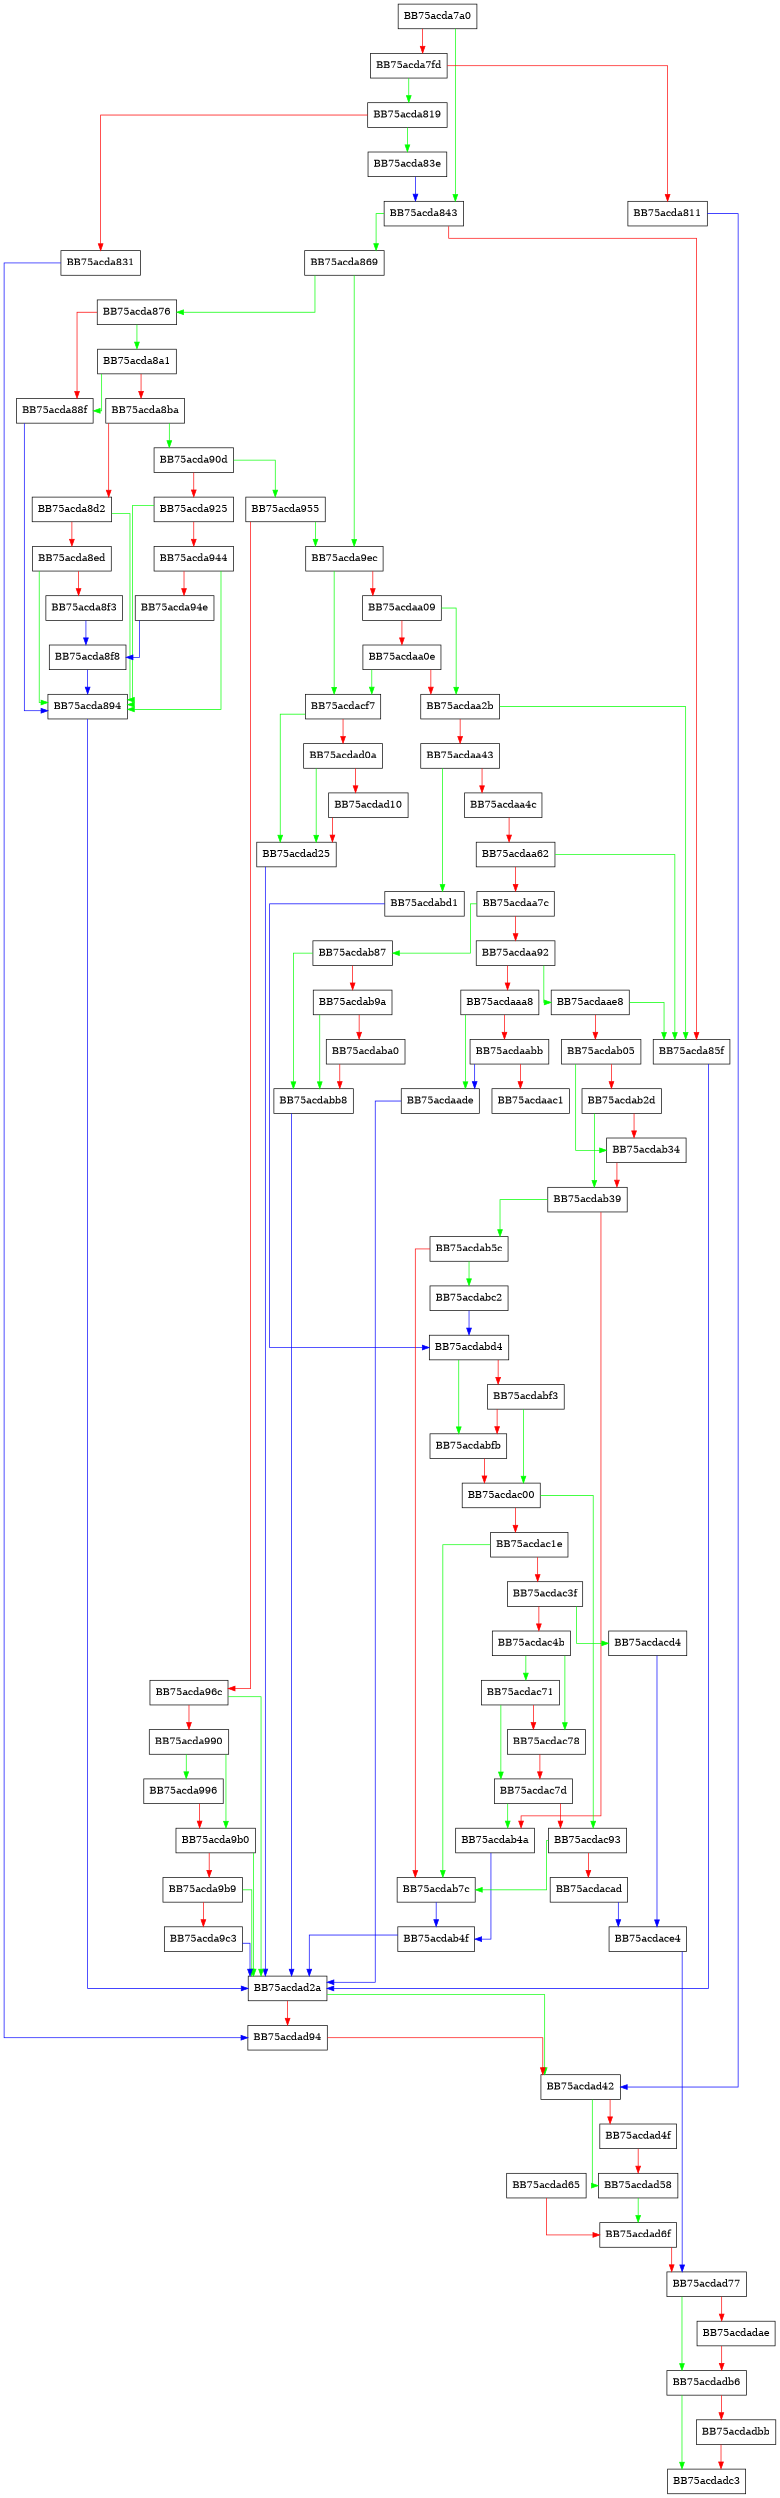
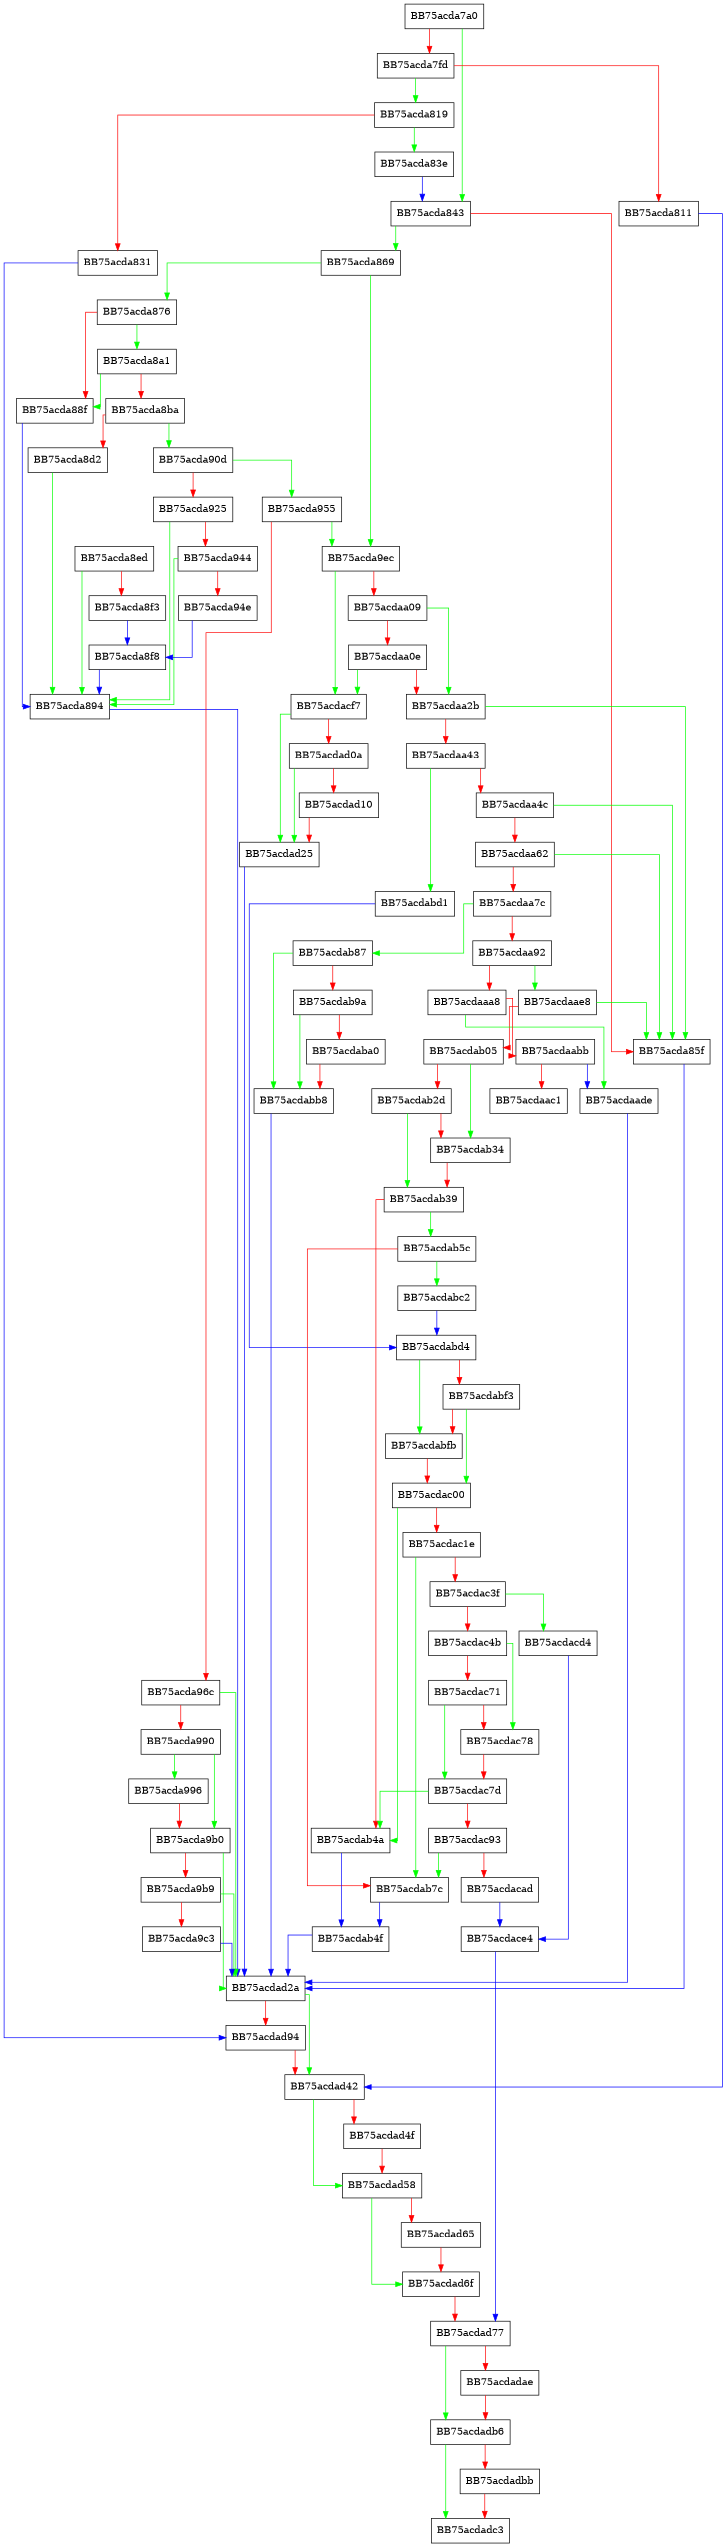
edge "BB75acda8d2" -> "BB75acda8ed": removed
edge "BB75acdaa4c" -> "BB75acda85f": added
edge "BB75acdac00" -> "BB75acdac93": now "BB75acdac00" -> "BB75acdab4a"
edge "BB75acdac4b" -> "BB75acdac71": color green -> red
edge "BB75acdad58" -> "BB75acdad65": added
